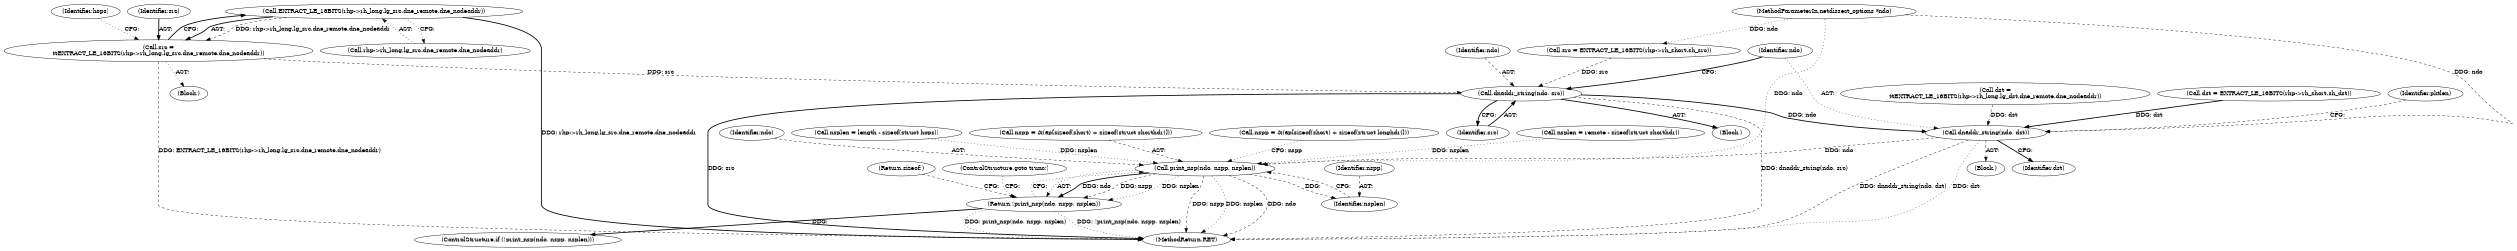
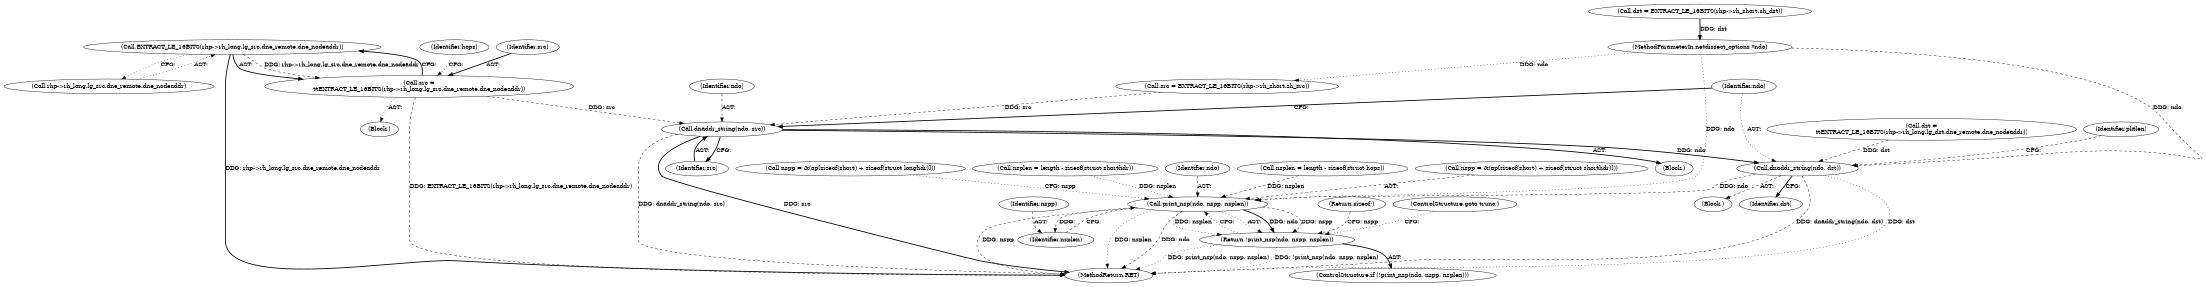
edge "(Call,dst = EXTRACT_LE_16BITS(rhp->rh_short.sh_dst))" -> "(Call,dnaddr_string(ndo, dst))": now "(Call,dst = EXTRACT_LE_16BITS(rhp->rh_short.sh_dst))" -> "(MethodParameterIn,netdissect_options *ndo)"
node "(Call,nsplen = remote - sizeof(struct shorthdr))": label "(Call,nsplen = remote - sizeof(struct shorthdr))" -> "(Call,nsplen = length - sizeof(struct shorthdr))"
edge "(Call,nsplen = length - sizeof(struct hops))" -> "(Call,print_nsp(ndo, nspp, nsplen))": style dotted -> dashed
edge "(Return,sizeof;)" -> "(Return,!print_nsp(ndo, nspp, nsplen))": label "CFG: " -> "CFG: nspp"
edge "(Return,!print_nsp(ndo, nspp, nsplen))" -> "(ControlStructure,if (!print_nsp(ndo, nspp, nsplen)))": label "DDG: " -> "AST: "
